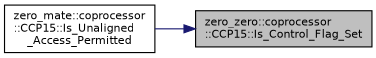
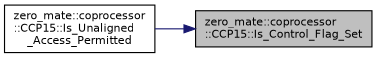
node "zero_zero::coprocessor ::CCP15::Is_Control_Flag_Set": label "zero_zero::coprocessor ::CCP15::Is_Control_Flag_Set" -> "zero_mate::coprocessor ::CCP15::Is_Control_Flag_Set"
